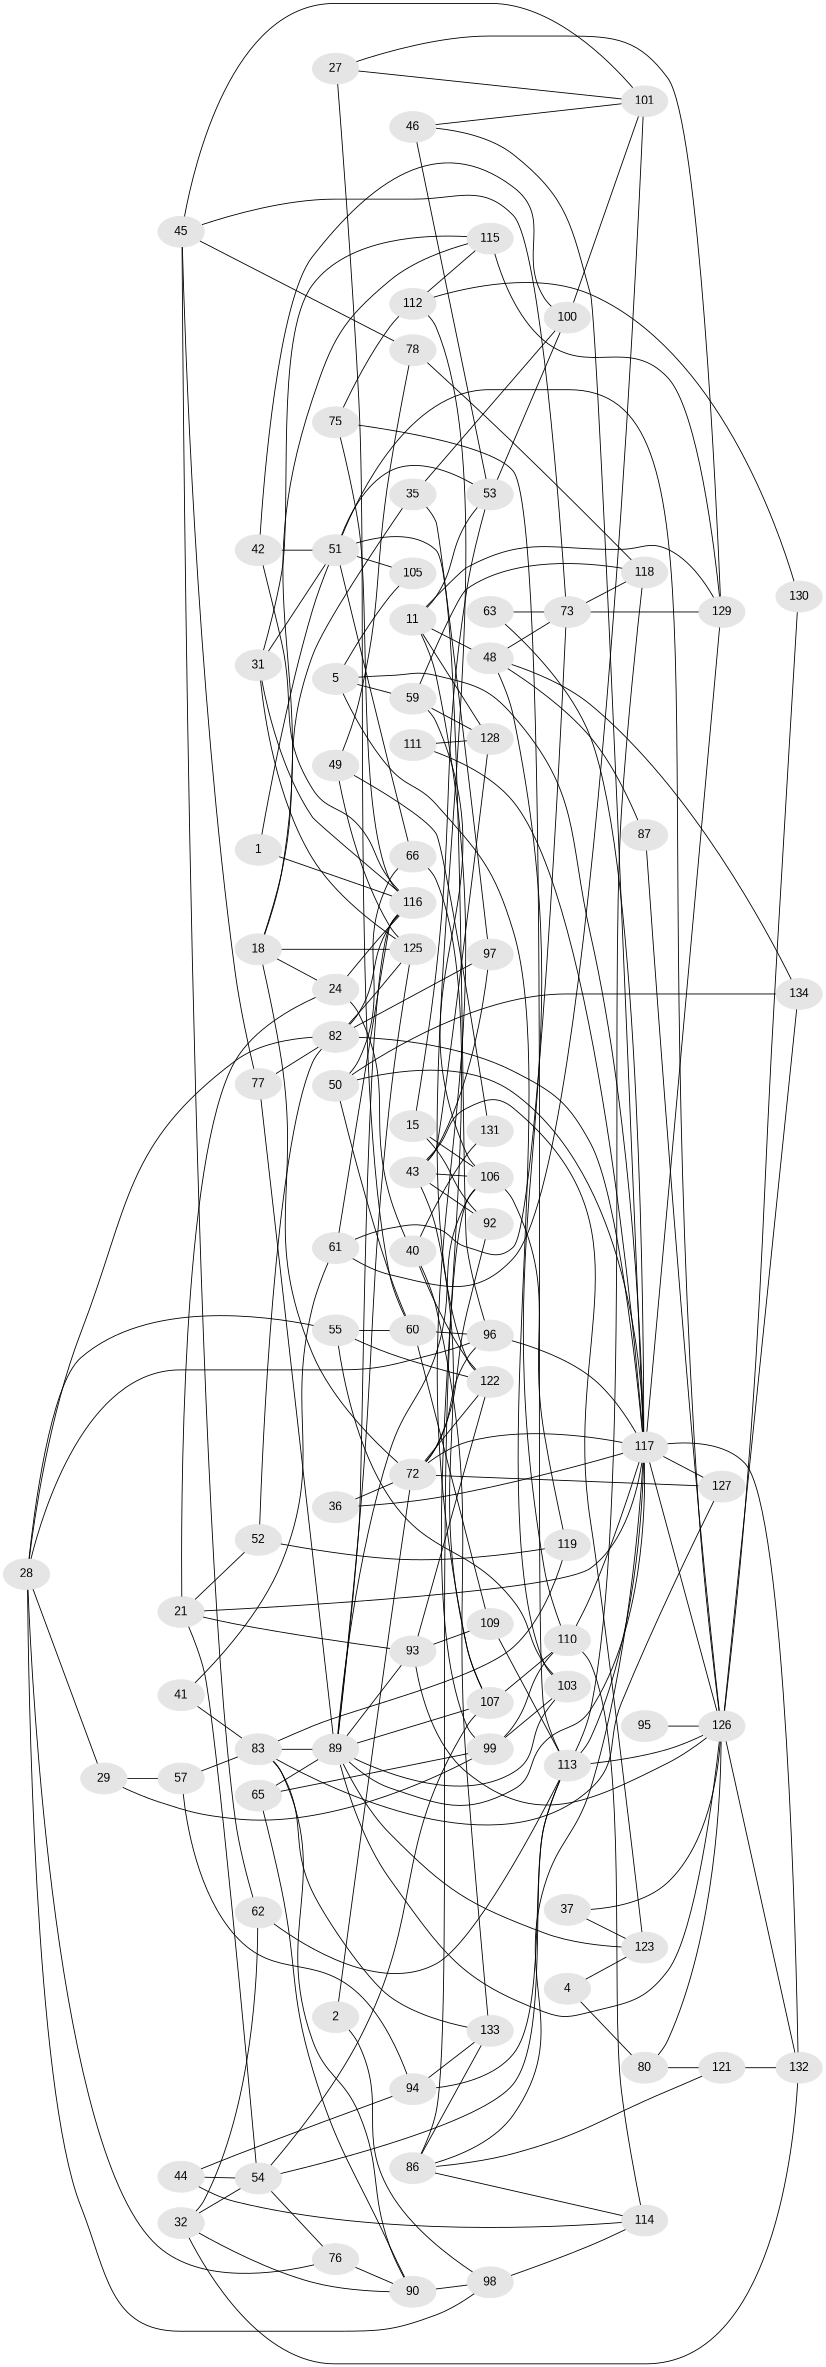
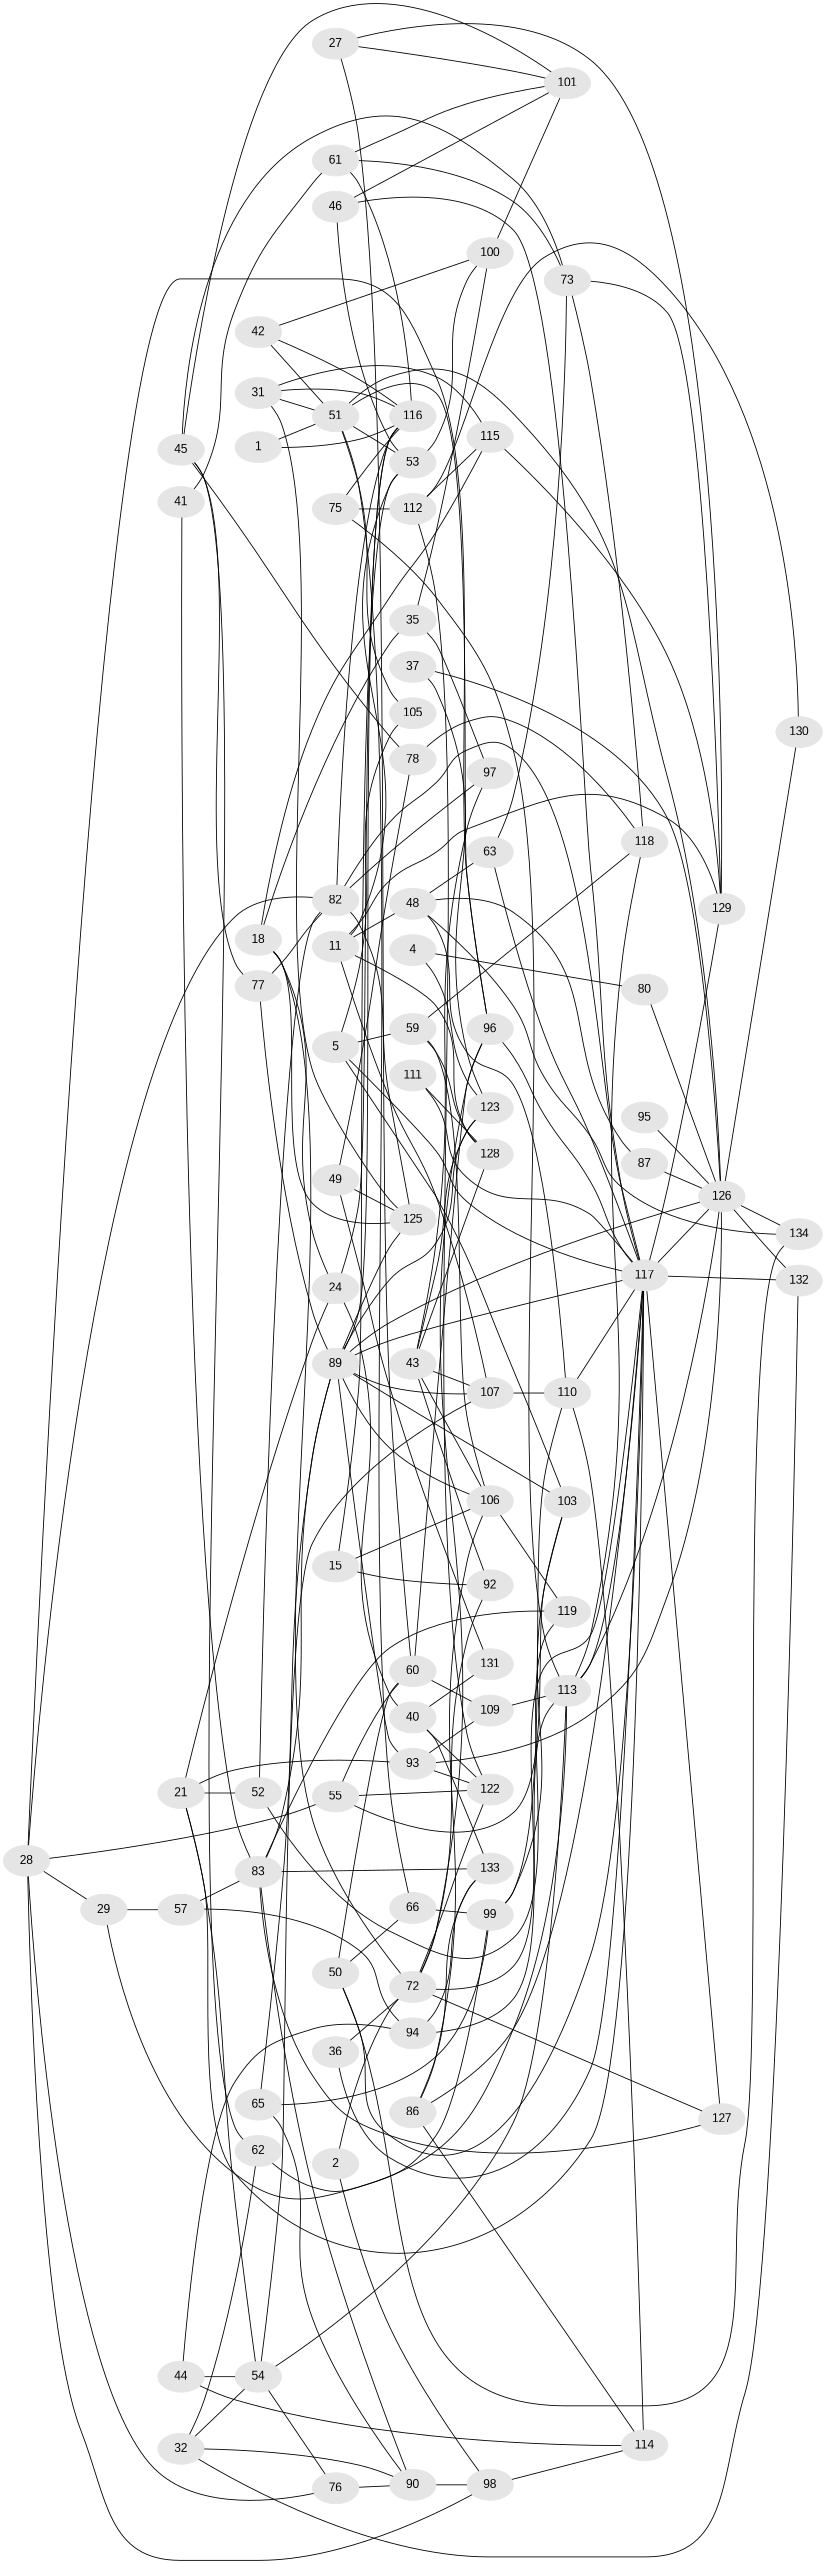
edge "73" -- "48": now "63" -- "48"
node "121": removed
